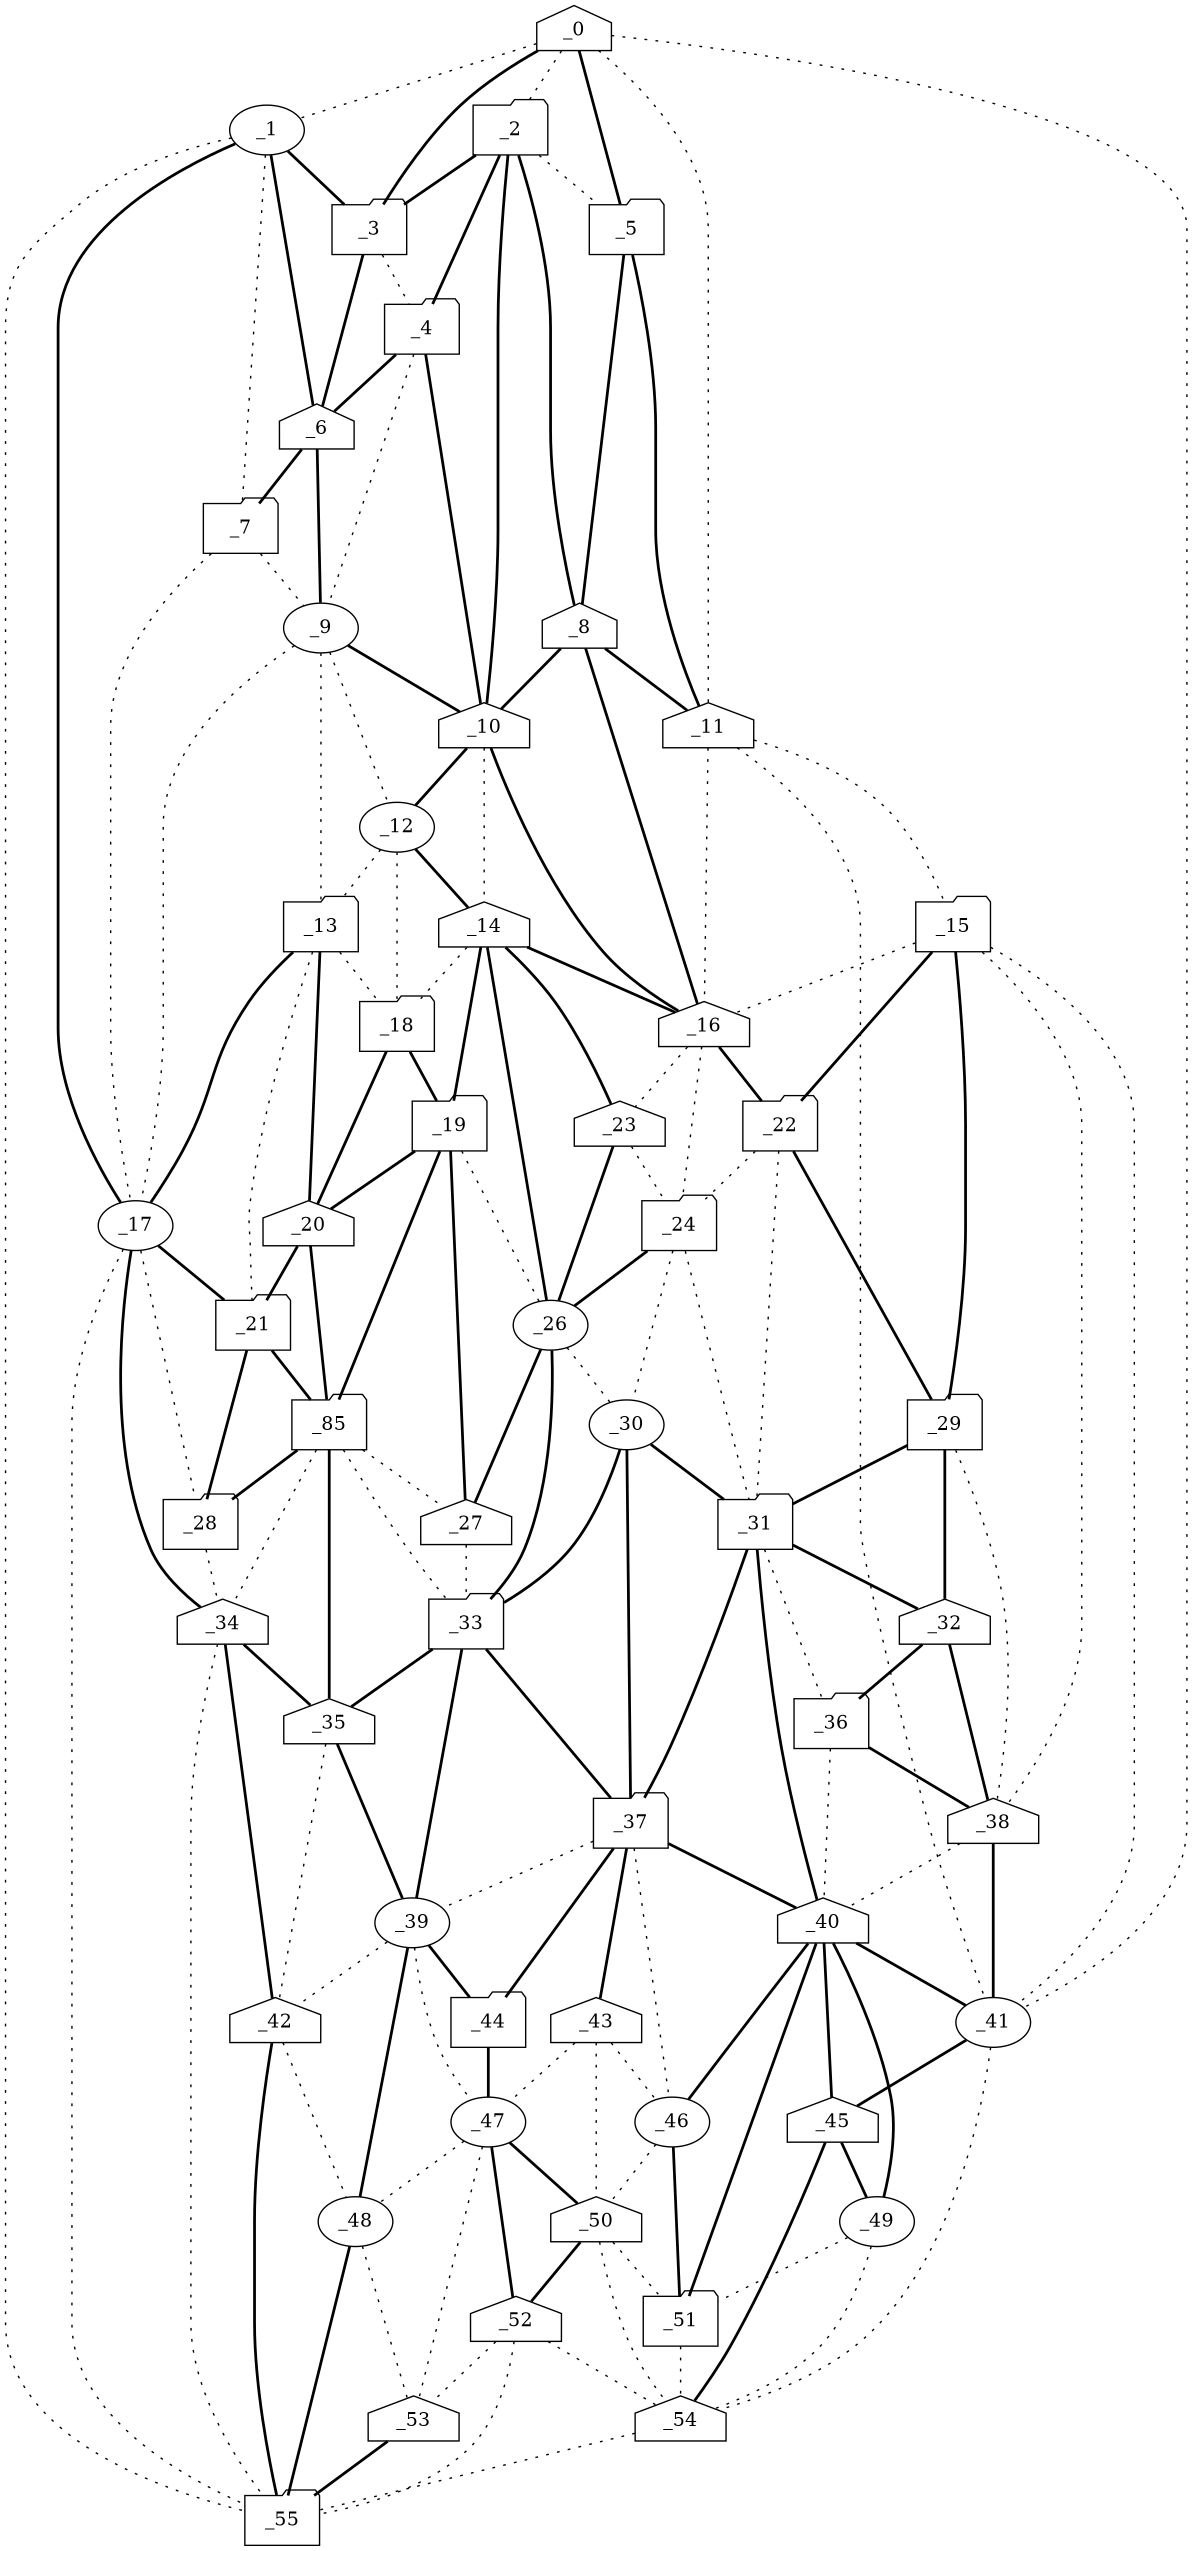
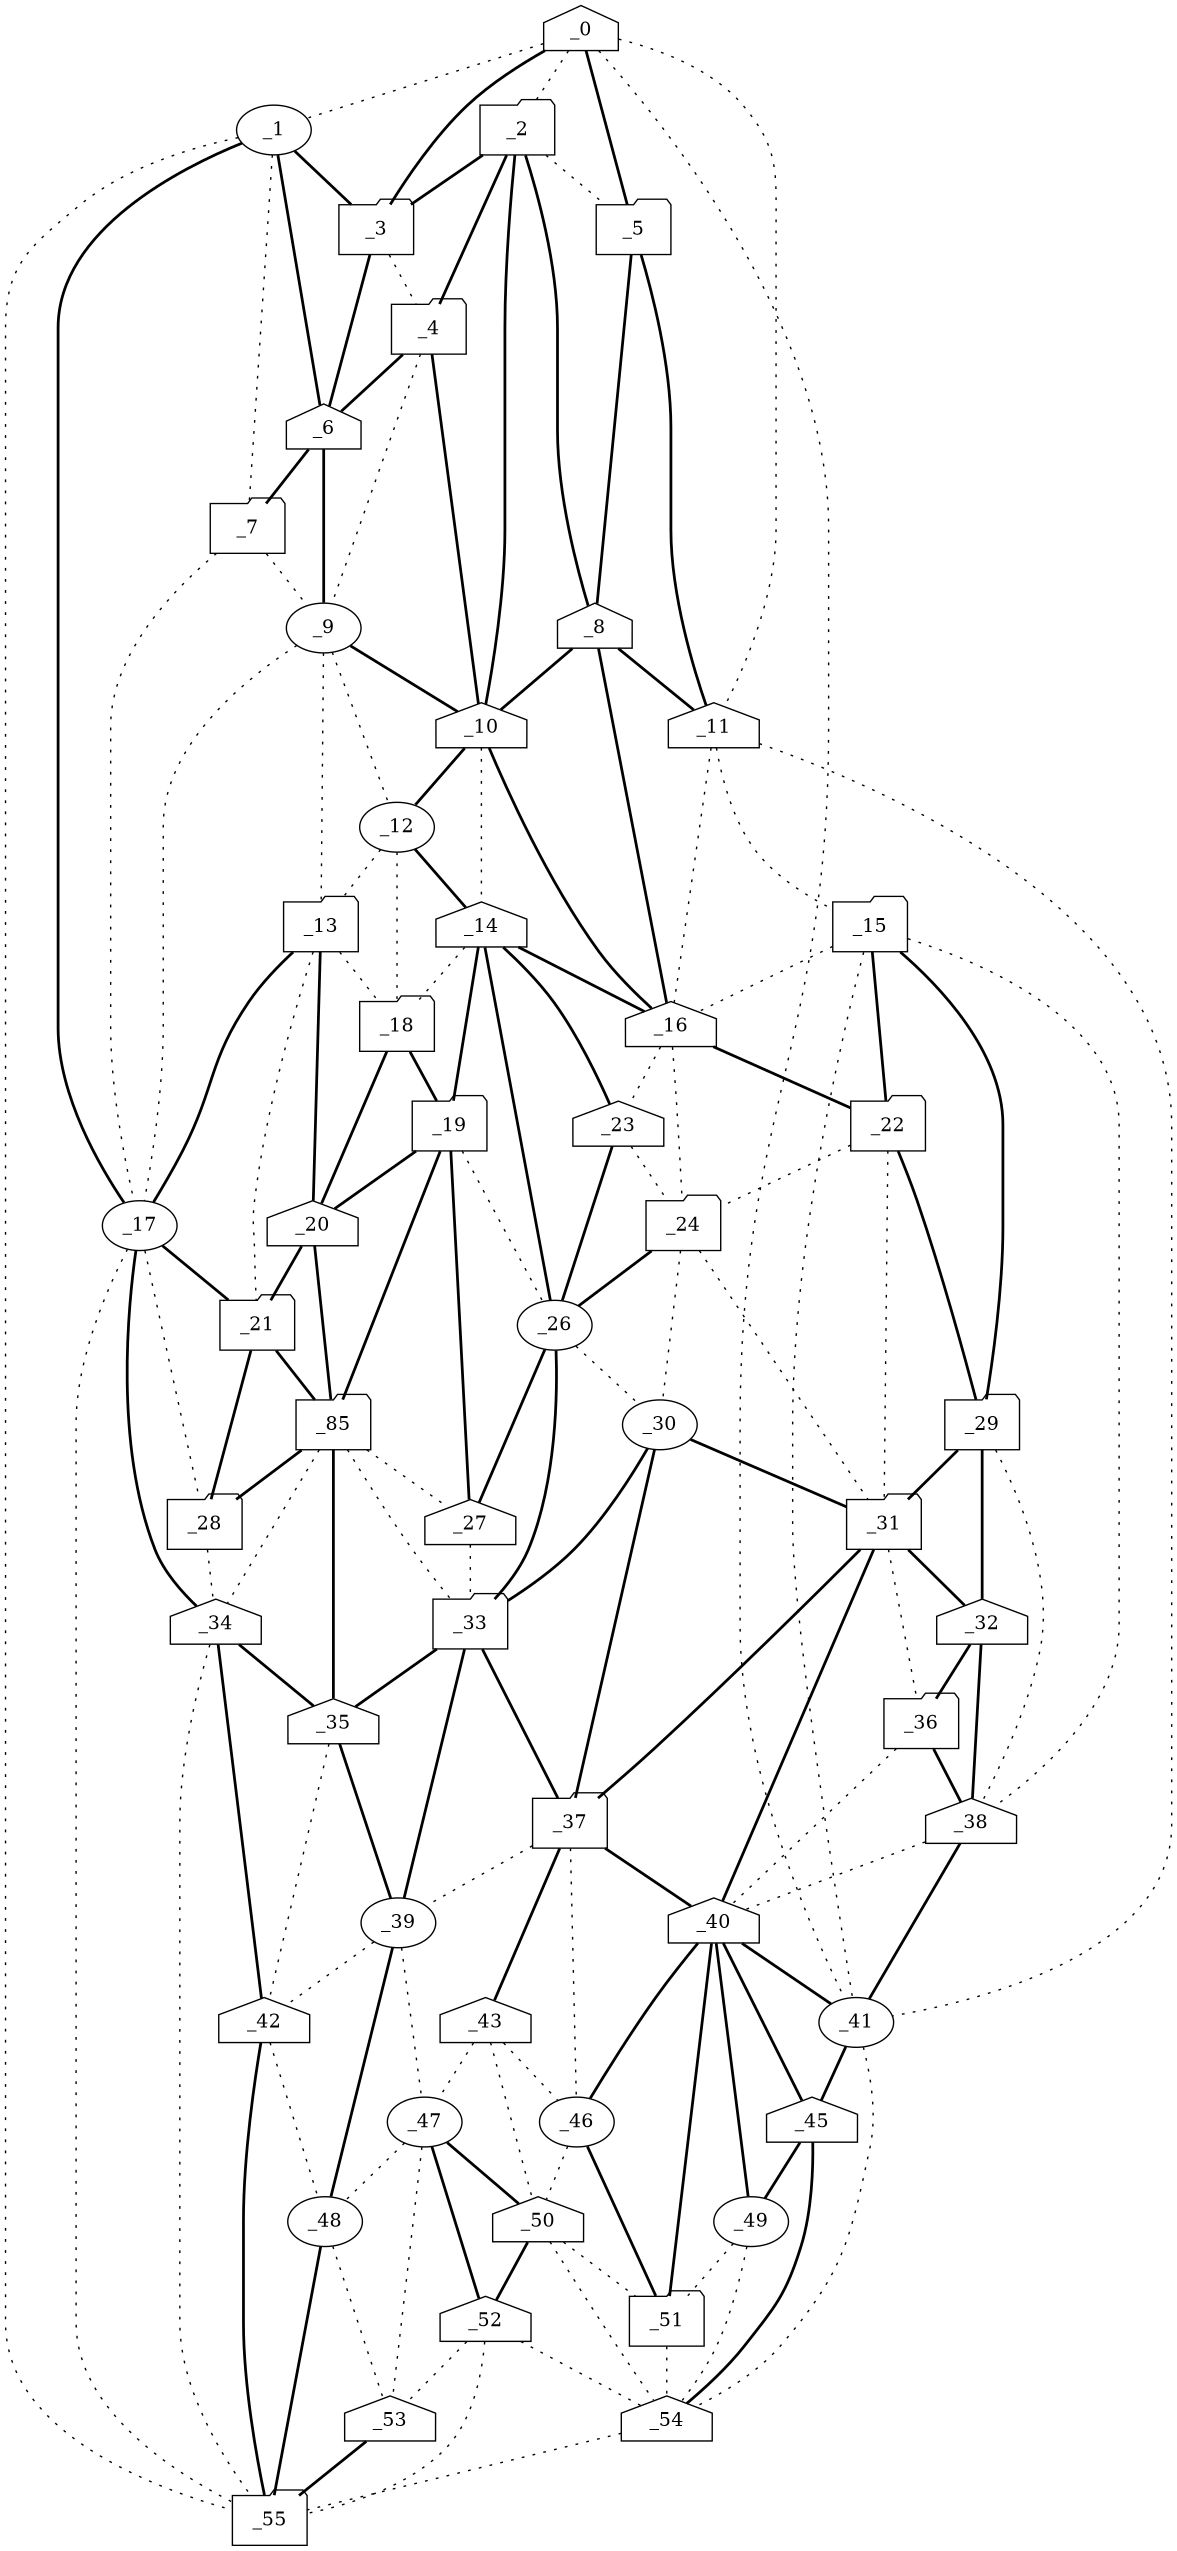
node "_44": removed
